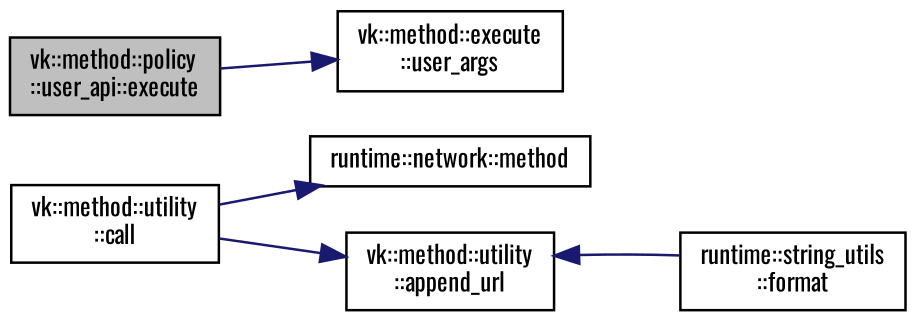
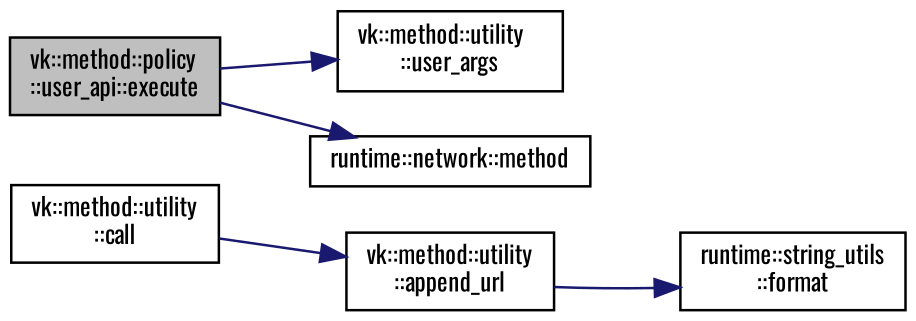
node "vk::method::execute ::user_args": label "vk::method::execute ::user_args" -> "vk::method::utility ::user_args"
edge "vk::method::utility ::call" -> "runtime::network::method": now "vk::method::policy ::user_api::execute" -> "runtime::network::method"
edge "runtime::string_utils ::format" -> "vk::method::utility ::append_url": reversed
